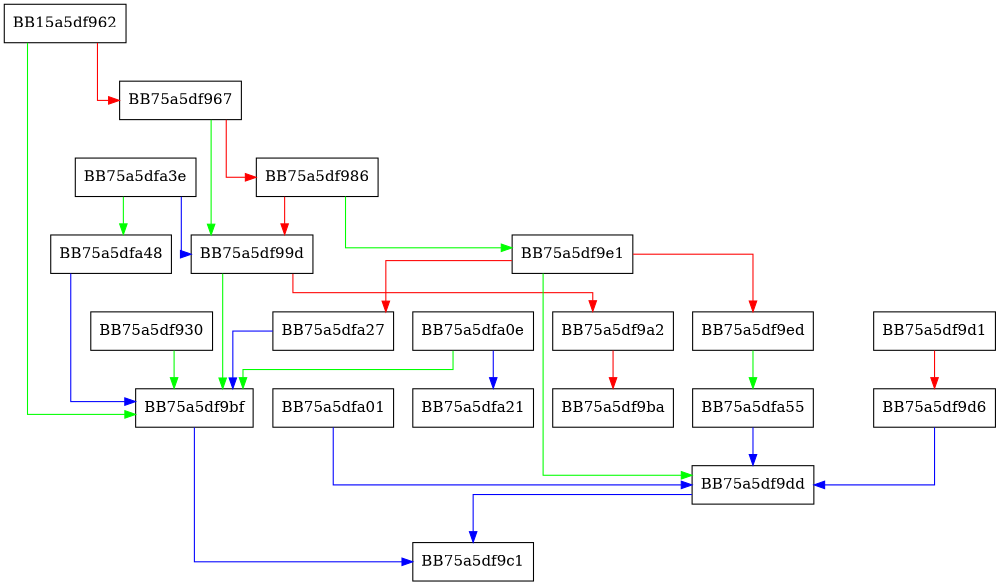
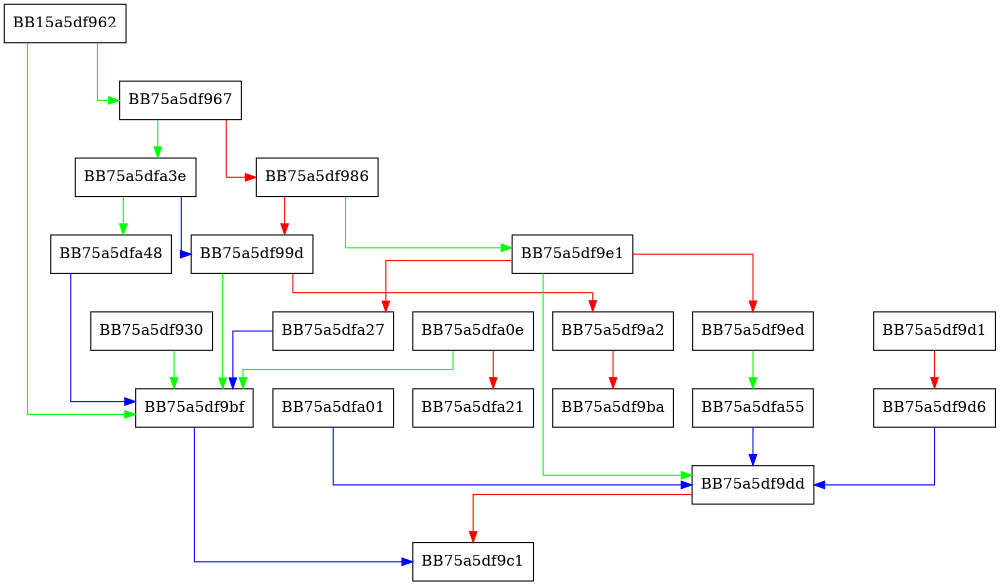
edge "BB15a5df962" -> "BB75a5df967": color red -> green
edge "BB75a5df967" -> "BB75a5df99d": now "BB75a5df967" -> "BB75a5dfa3e"
edge "BB75a5dfa0e" -> "BB75a5dfa21": color blue -> red
edge "BB75a5df9dd" -> "BB75a5df9c1": color blue -> red
